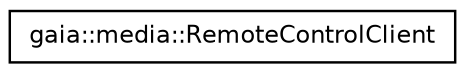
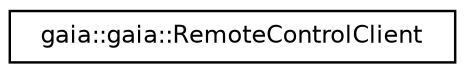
node "gaia::media::RemoteControlClient": label "gaia::media::RemoteControlClient" -> "gaia::gaia::RemoteControlClient"
